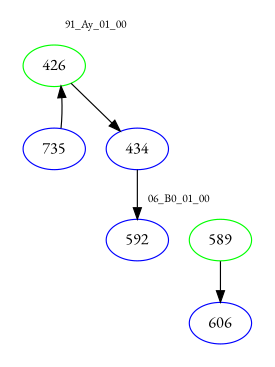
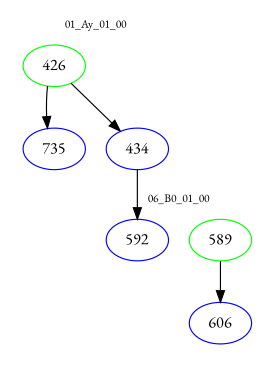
cluster "91_Ay_01_00": label "91_Ay_01_00" -> "01_Ay_01_00"
edge "735" -> "426": reversed
